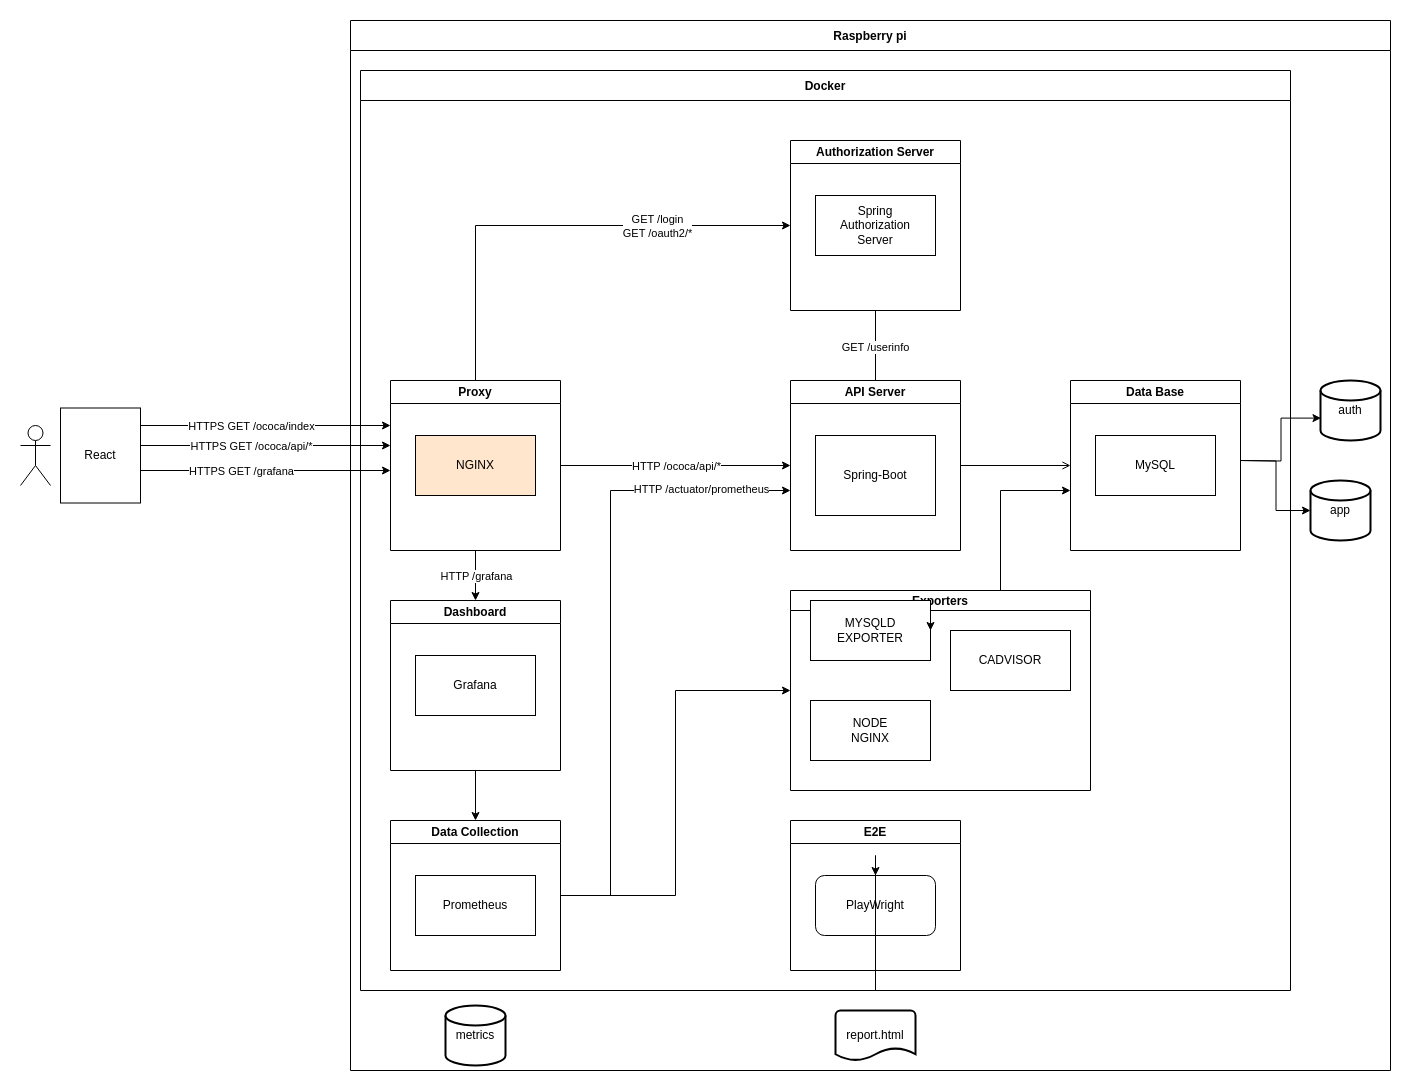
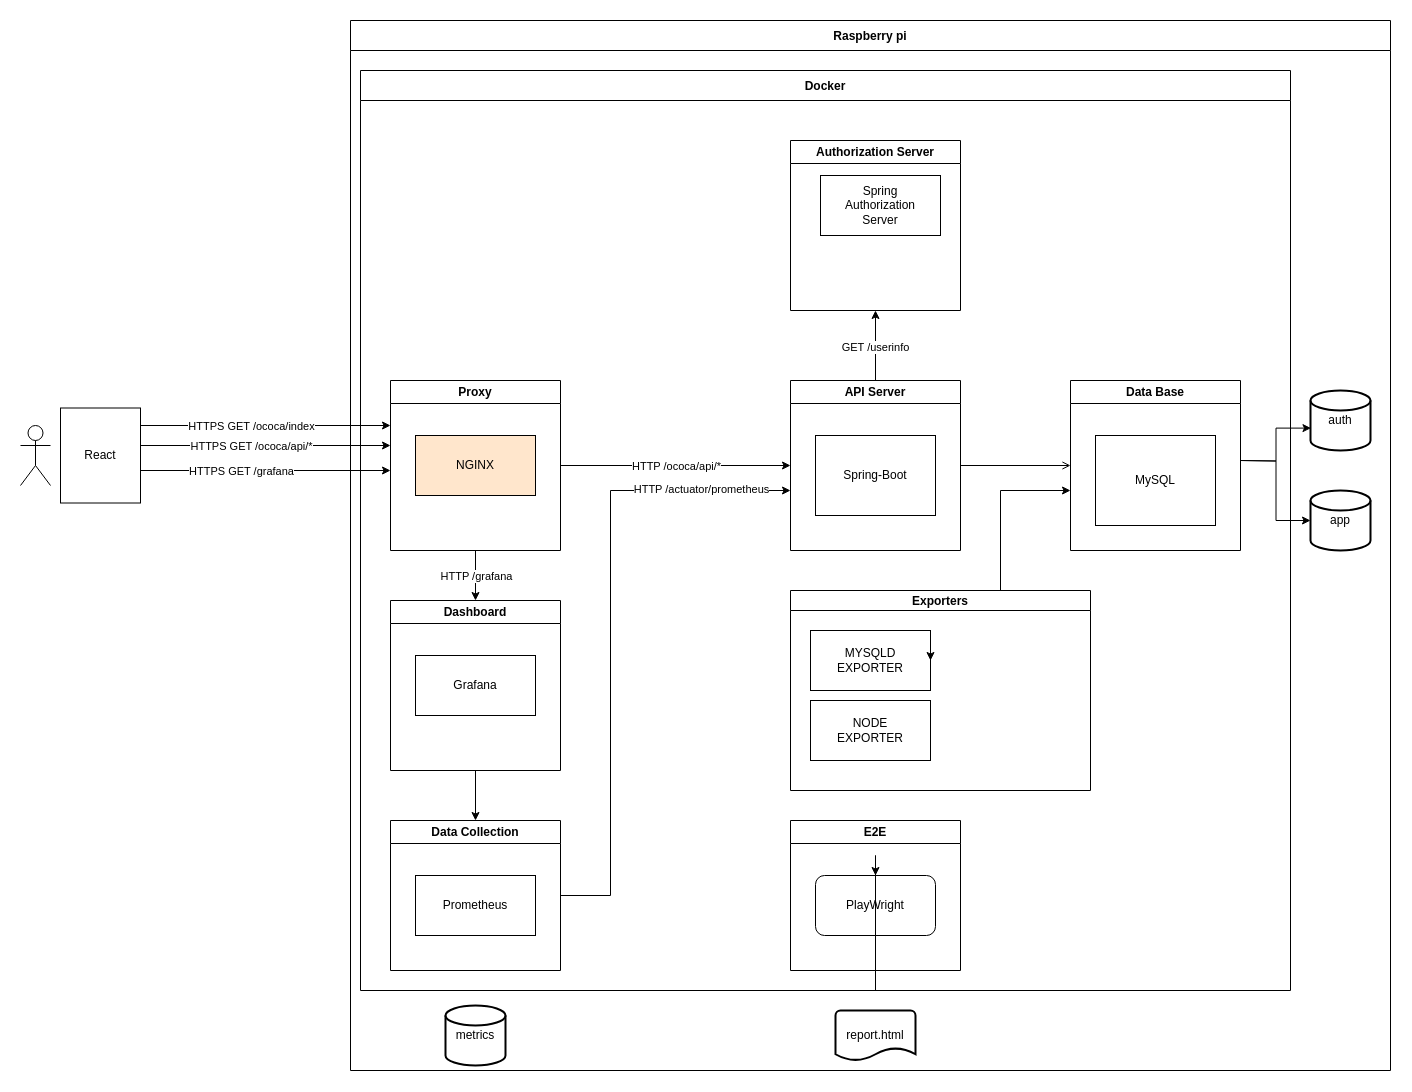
node "Spring Authorization Server": moved (876, 226) -> (881, 206)
edge "Proxy" -> "Authorization Server": removed, label "GET /login GET /oauth2/*"
edge "Authorization Server" -- "API Server": arrowhead none -> classic
node "auth": moved (1351, 411) -> (1341, 421)
node "MySQL": size 120x60 -> 120x90
node "app": moved (1341, 511) -> (1341, 521)
node "MYSQLD EXPORTER": moved (871, 631) -> (871, 661)
node "CADVISOR": removed
node "NODE NGINX": label "NODE NGINX" -> "NODE EXPORTER"
edge "Data Collection" -> "Exporters": removed
